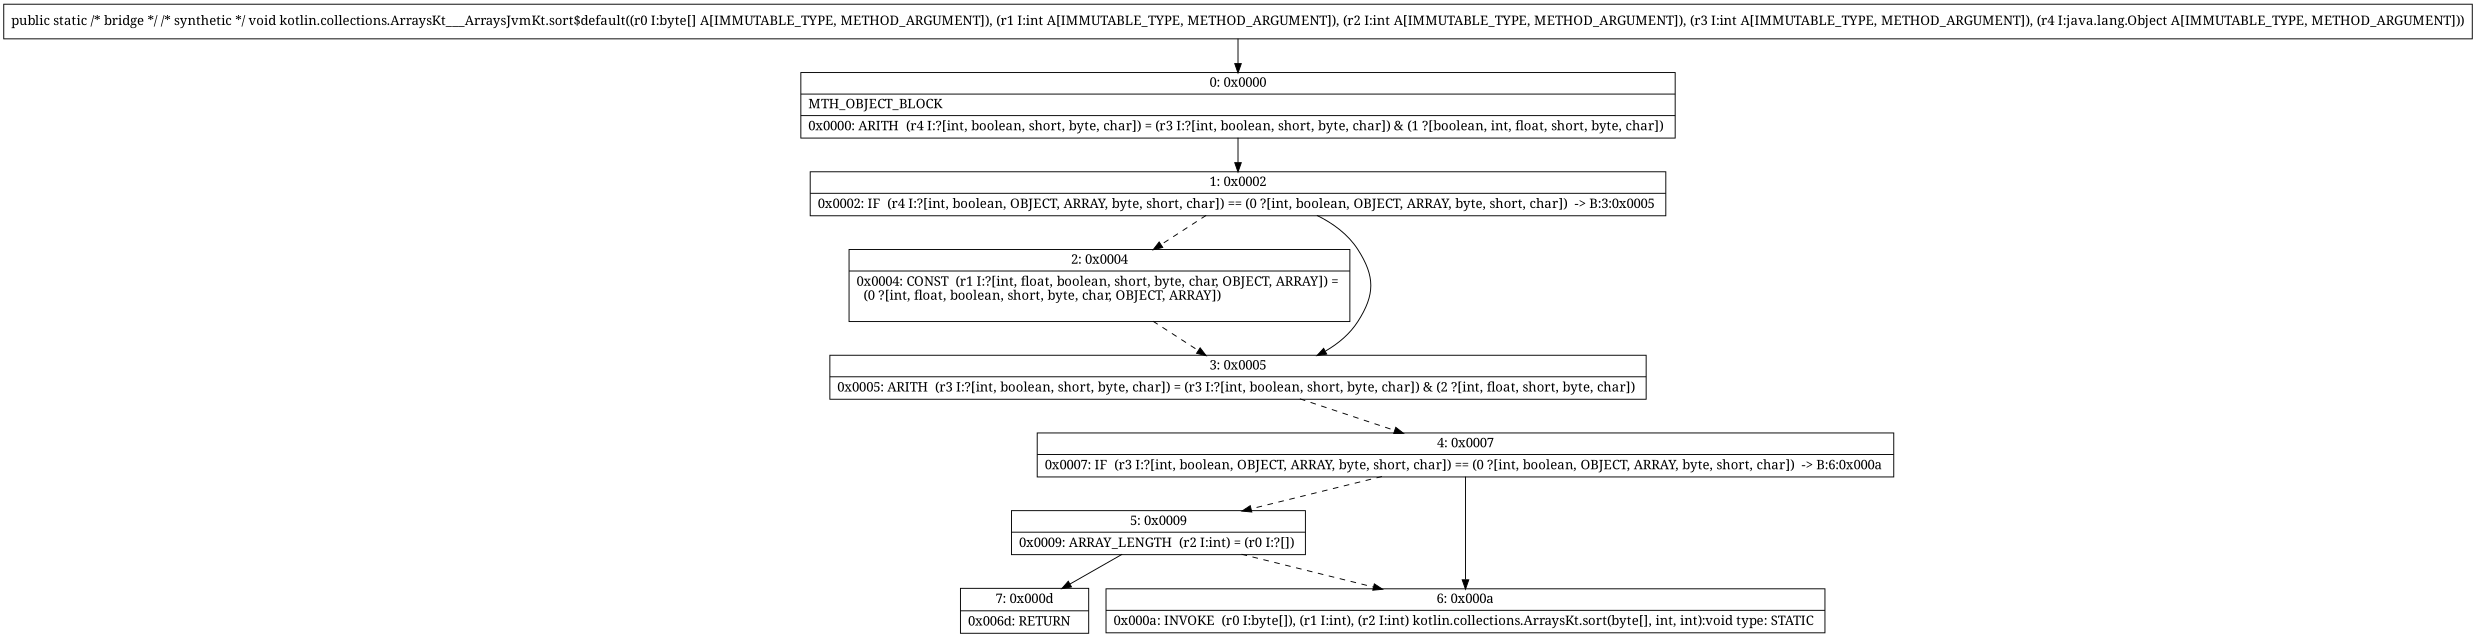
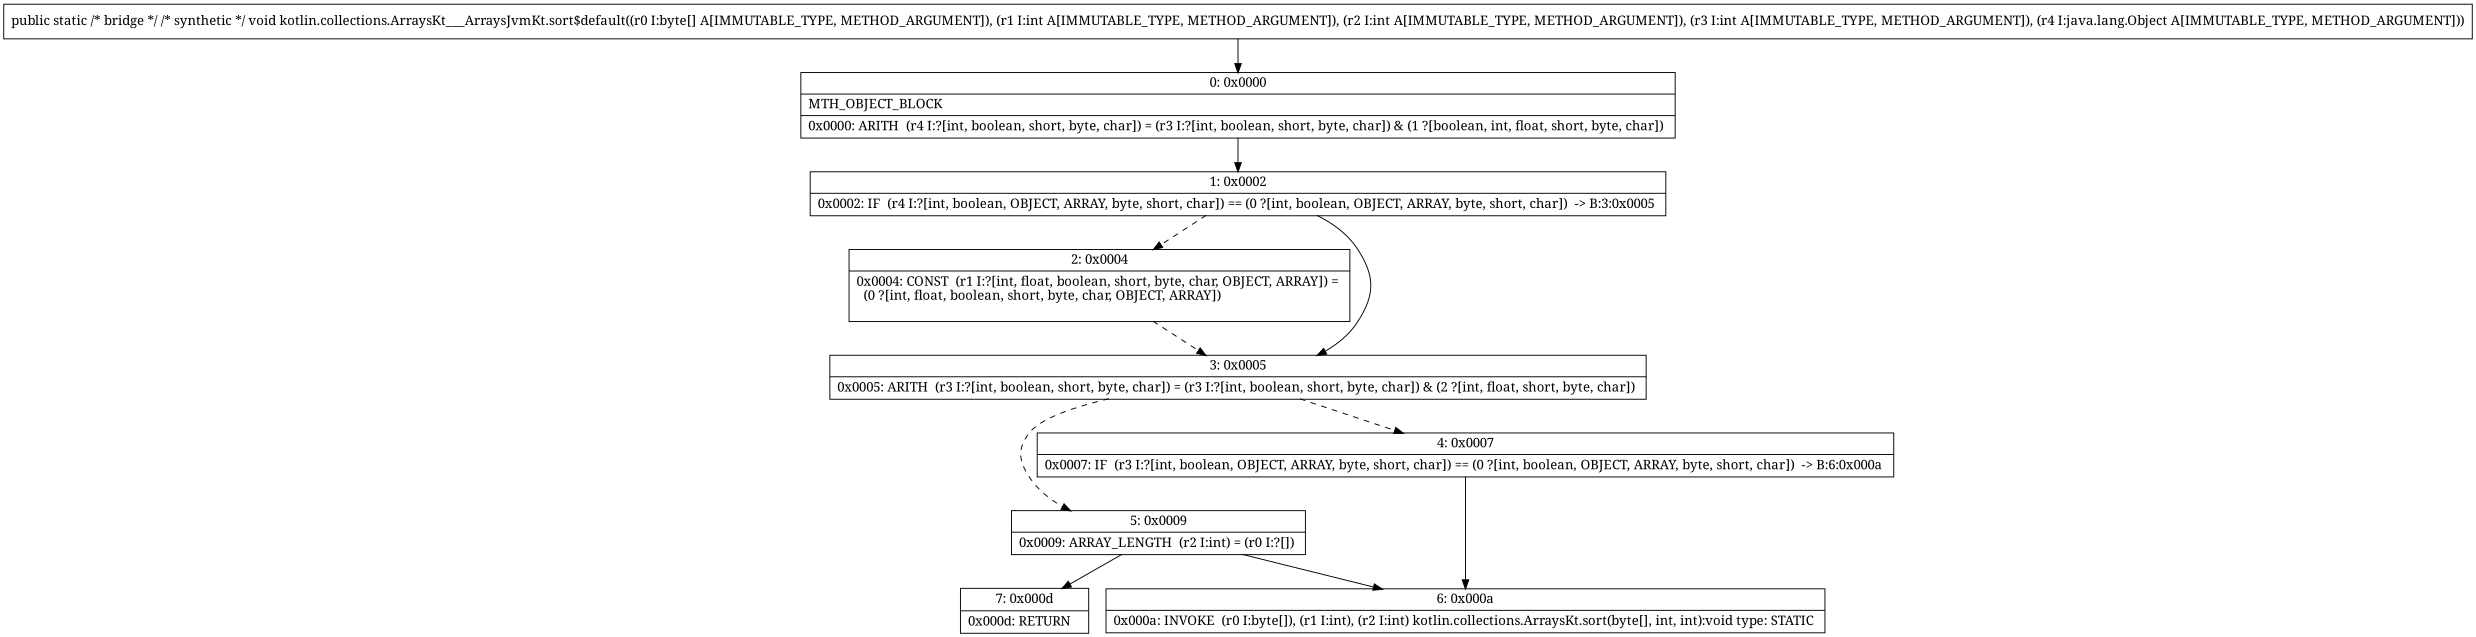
edge "4: 0x0007" -> "5: 0x0009": now "3: 0x0005" -> "5: 0x0009"
edge "5: 0x0009" -> "6: 0x000a": style dashed -> solid
node "7: 0x000d": text "0x006d: RETURN" -> "0x000d: RETURN"
